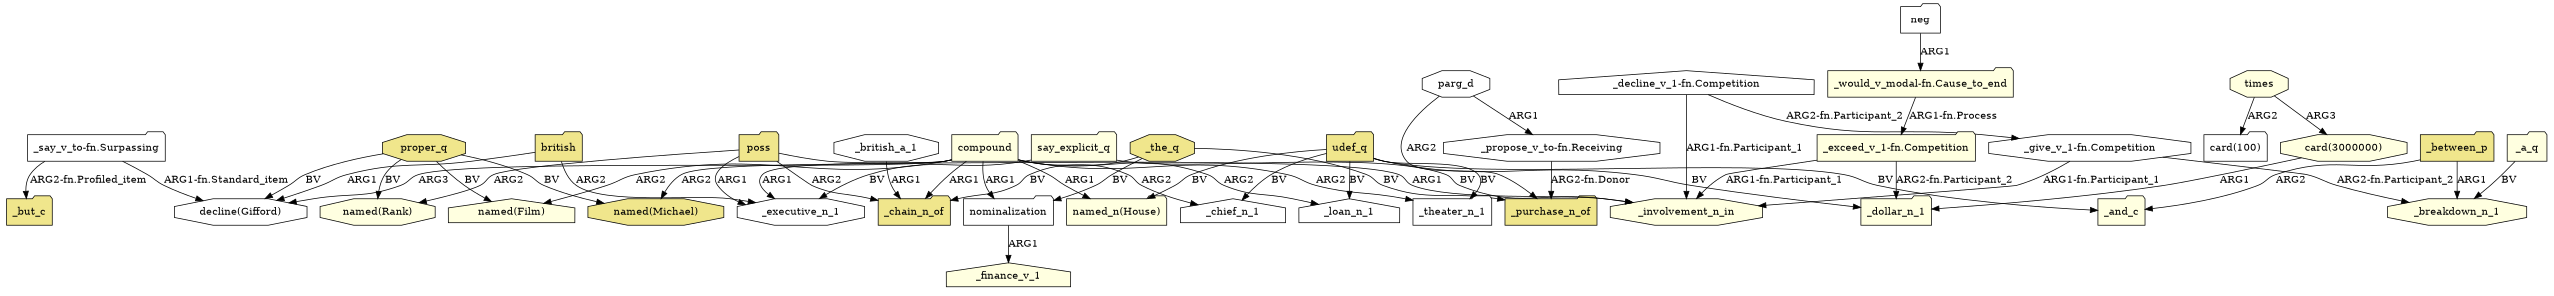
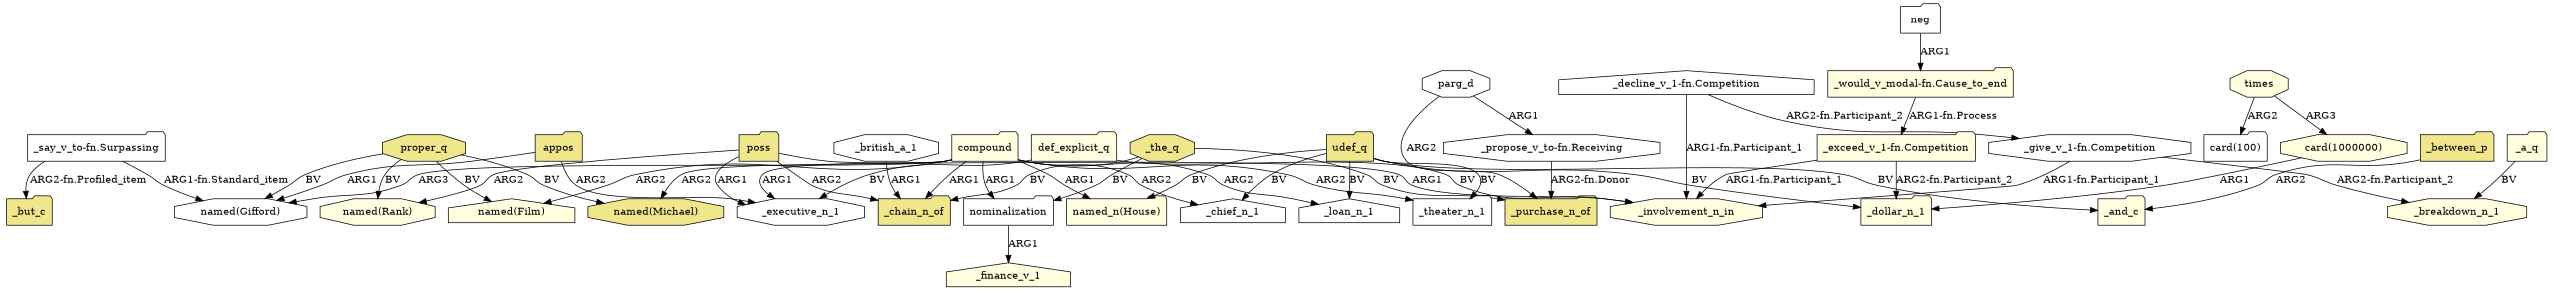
node "british": label "british" -> "appos"
node "say_explicit_q": label "say_explicit_q" -> "def_explicit_q"
node "card(3000000)": label "card(3000000)" -> "card(1000000)"
edge "_between_p" -> "_breakdown_n_1": removed, label "ARG1"
node "decline(Gifford)": label "decline(Gifford)" -> "named(Gifford)"
